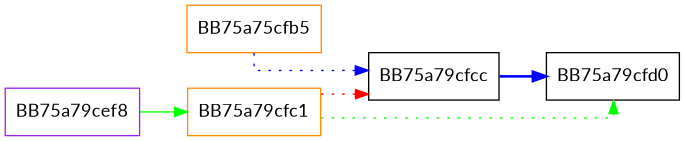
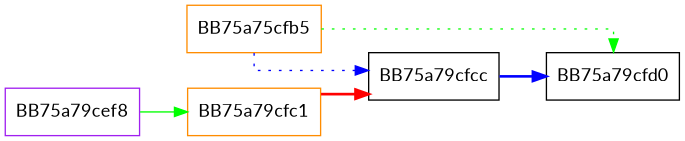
edge "BB75a79cfc1" -> "BB75a79cfcc": style dotted -> bold
edge "BB75a79cfc1" -> "BB75a79cfd0": now "BB75a75cfb5" -> "BB75a79cfd0"
